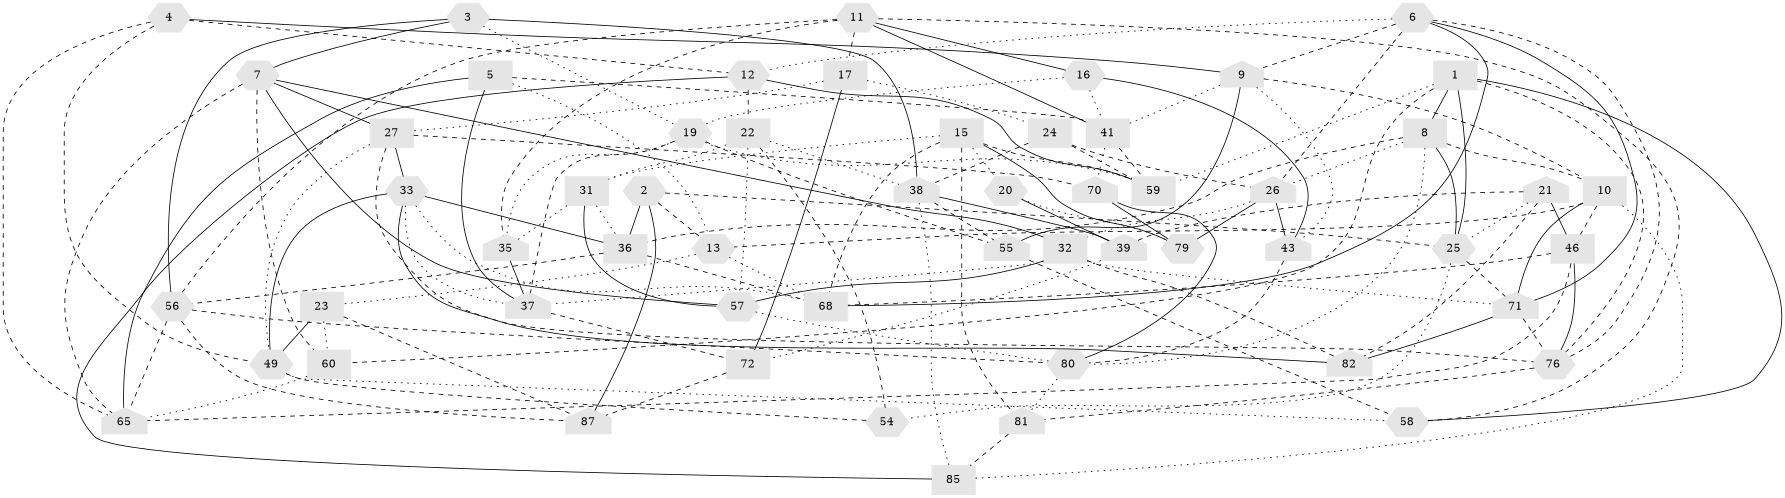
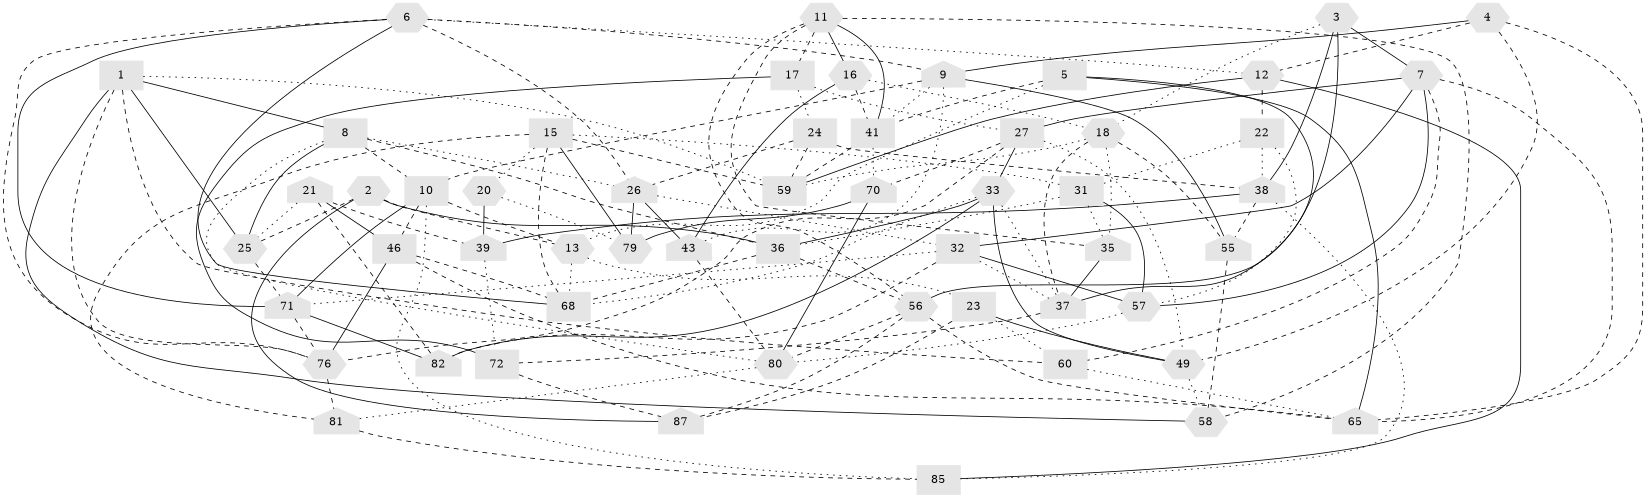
edge "16" -- "41": style dotted -> dashed
node "19": label "19" -> "18"
node "54": removed
